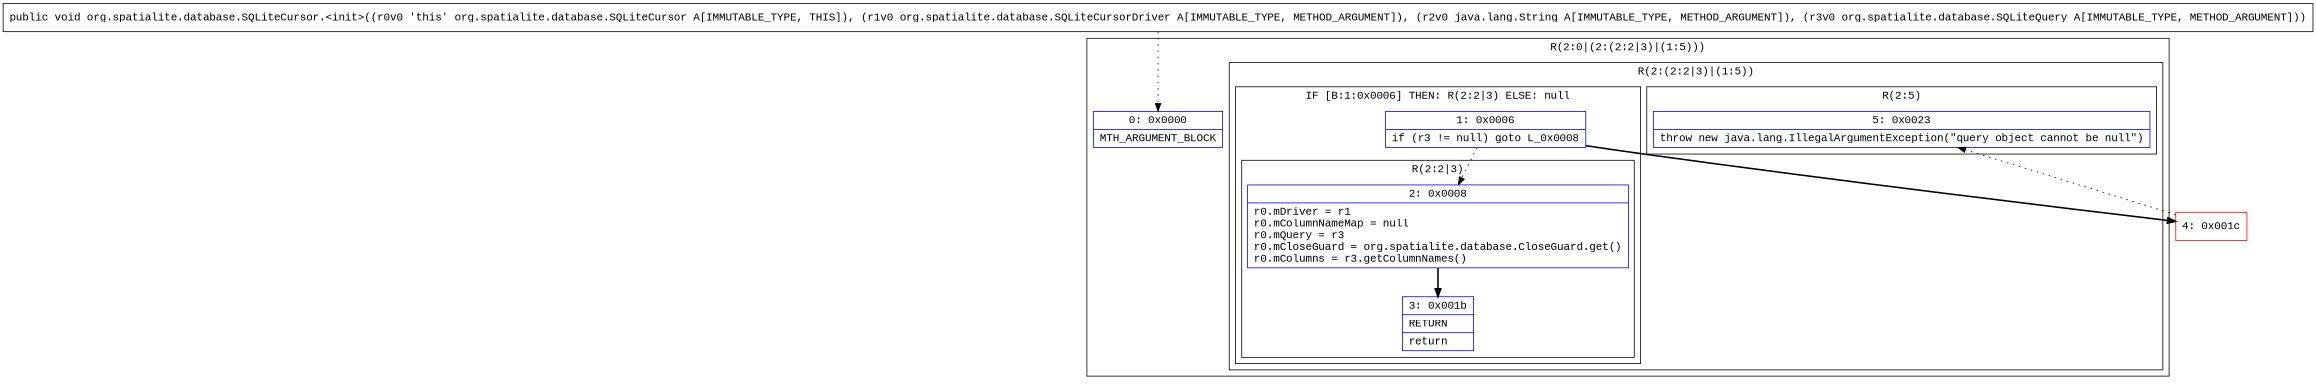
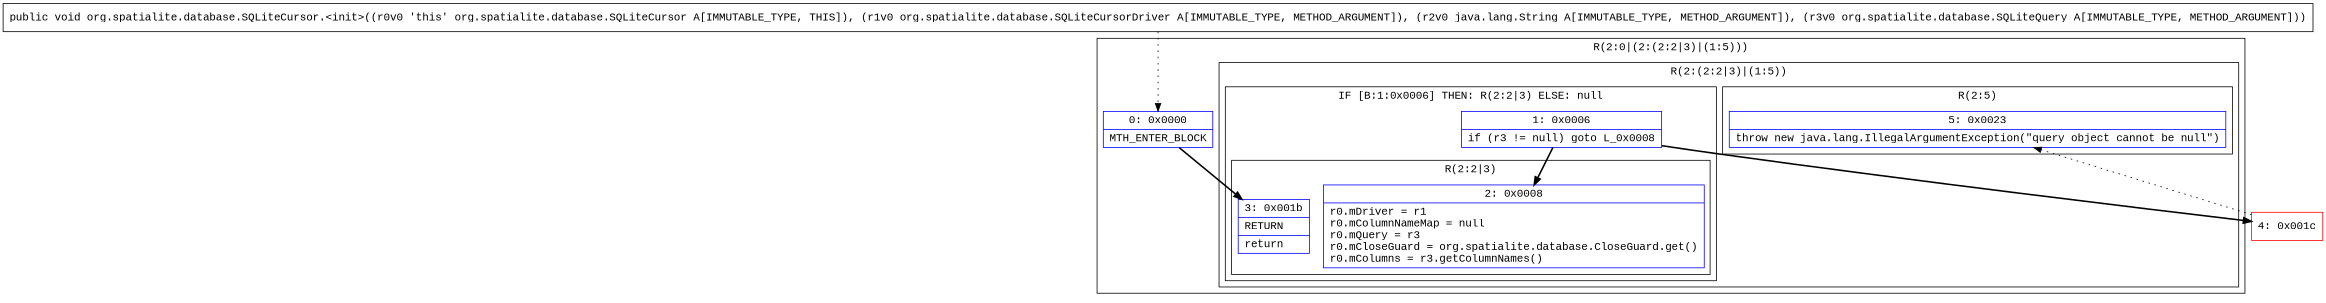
node "0: 0x0000": text "MTH_ARGUMENT_BLOCK" -> "MTH_ENTER_BLOCK"
edge "1: 0x0006" -> "2: 0x0008": style dotted -> bold
edge "2: 0x0008" -> "3: 0x001b": now "0: 0x0000" -> "3: 0x001b"
